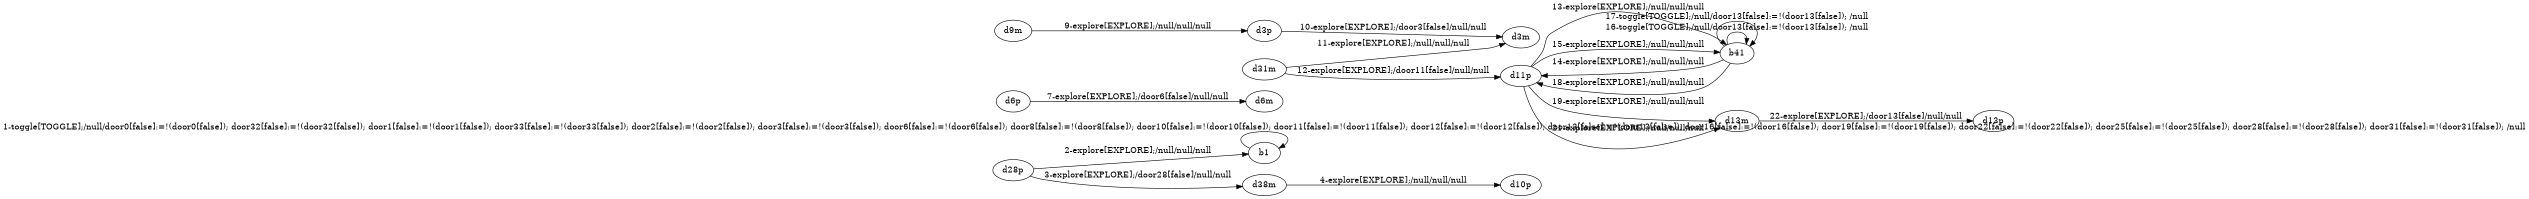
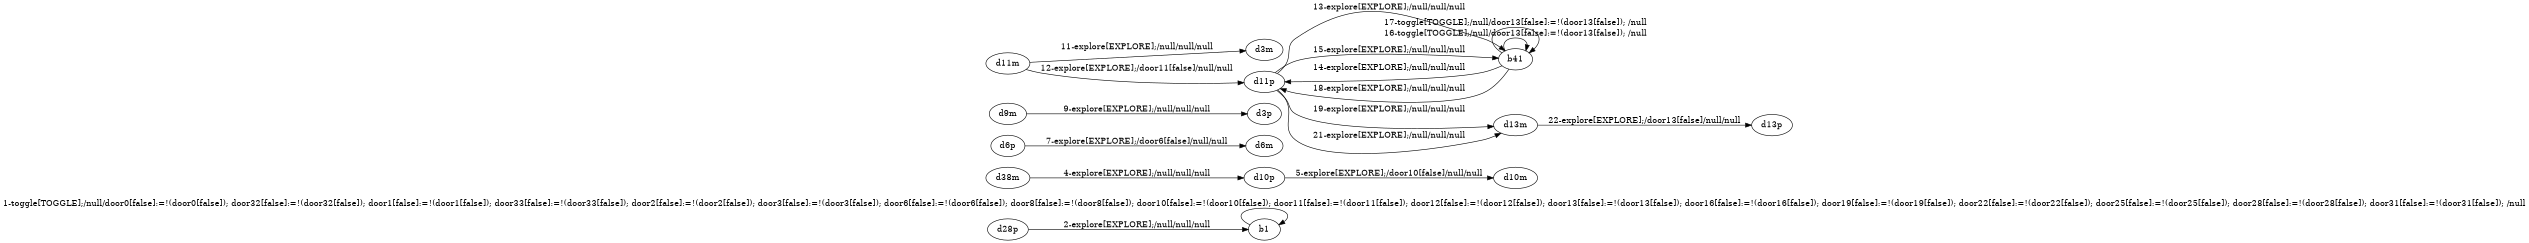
edge "d3p" -> "d3m": removed, label "10-explore[EXPLORE];/door3[false]/null/null"
node "d31m": label "d31m" -> "d11m"
node "d10m": added
edge "d28p" -> "d38m": removed, label "3-explore[EXPLORE];/door28[false]/null/null"
